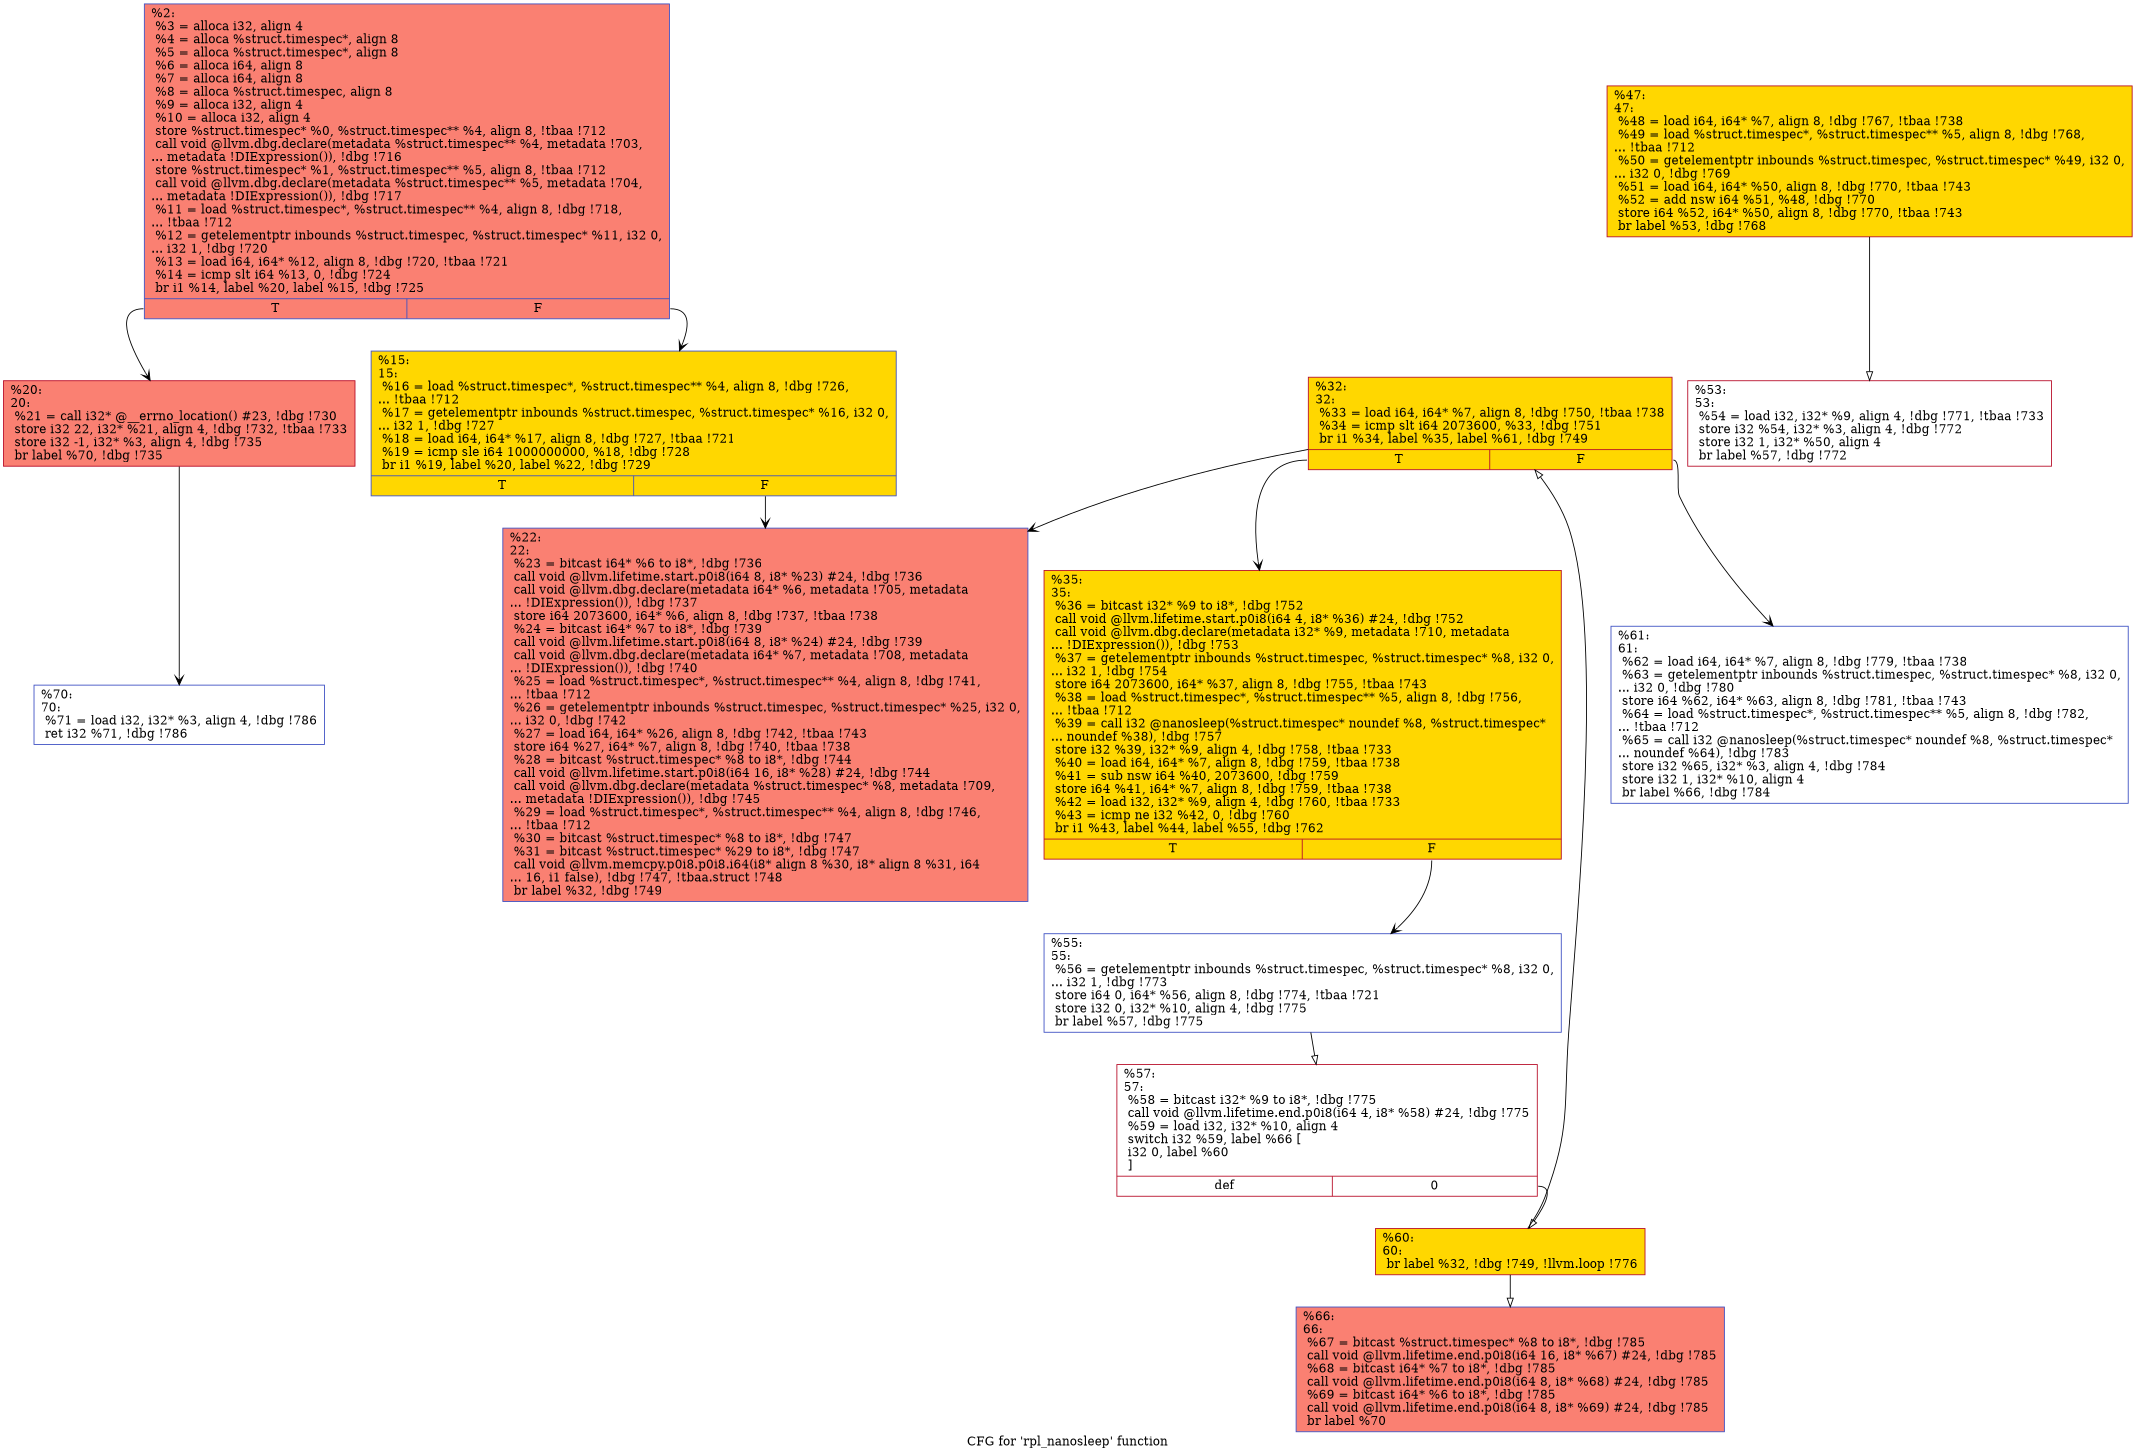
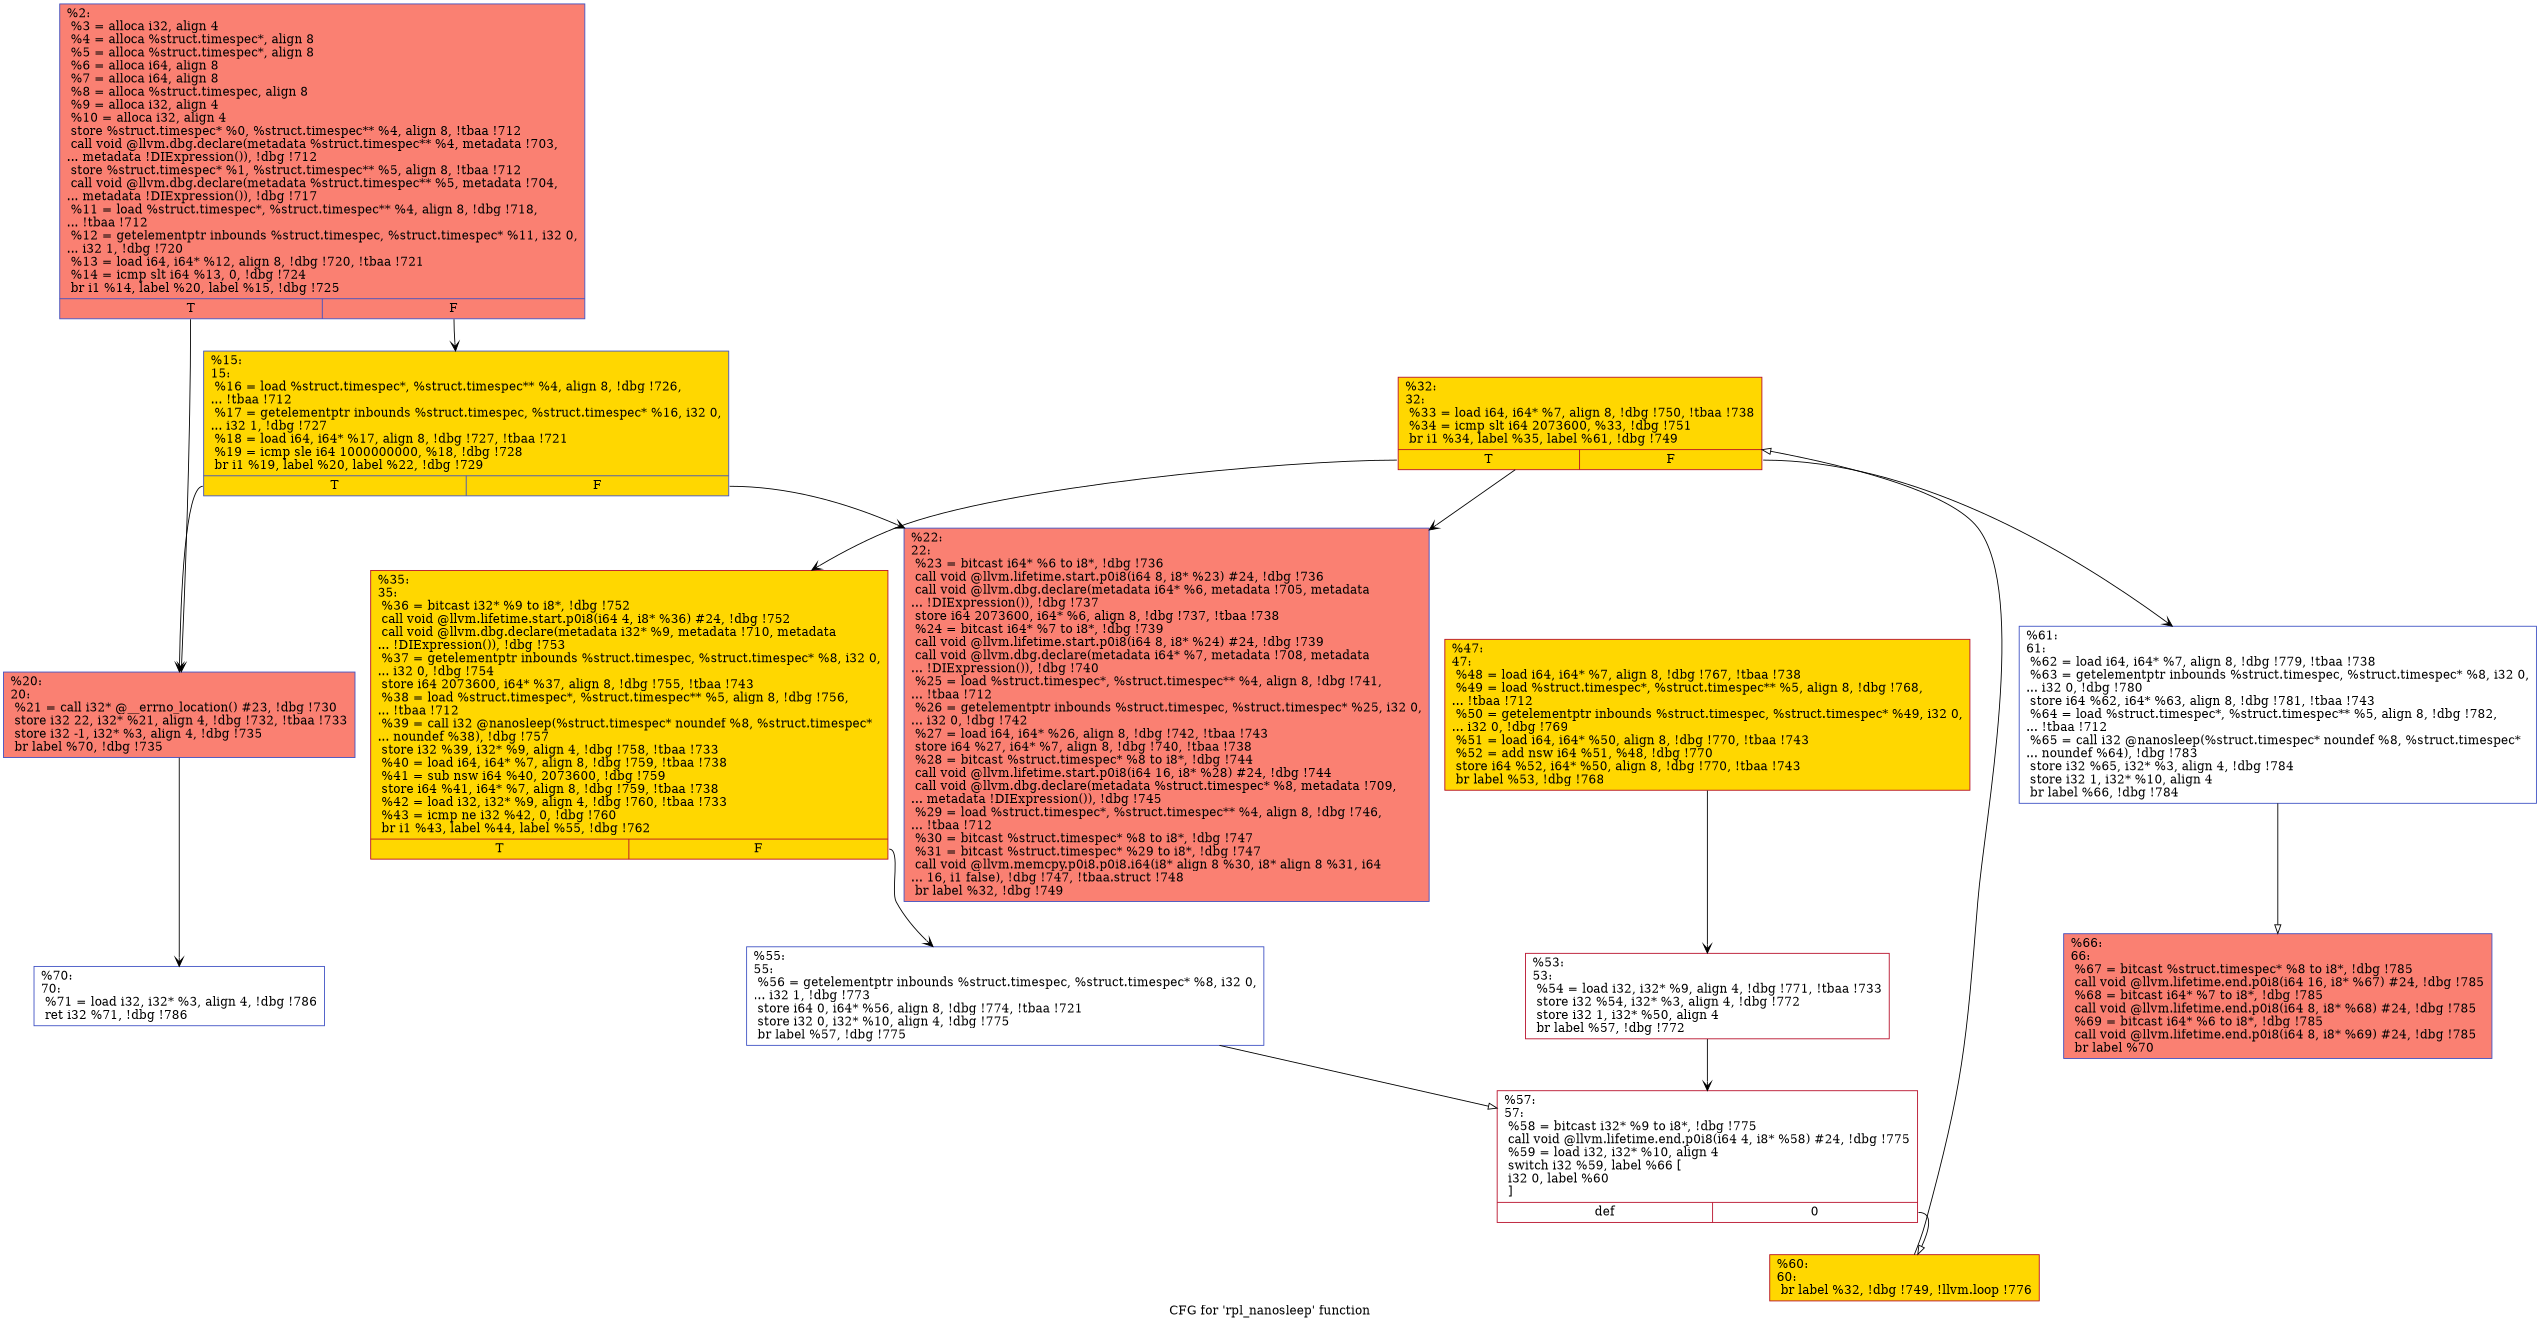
node "%2:": text "... metadata !DIExpression()), !dbg !716" -> "... metadata !DIExpression()), !dbg !712"
edge "%47:" -> "%53:": arrowhead onormal -> vee
node "%20:": color #b70d28ff -> #3d50c3ff
edge "%15:" -> "%20:": added
node "%35:": text "... i32 1, !dbg !754" -> "... i32 0, !dbg !754"
edge "%53:" -> "%57:": added
edge "%60:" -> "%66:": now "%61:" -> "%66:"
